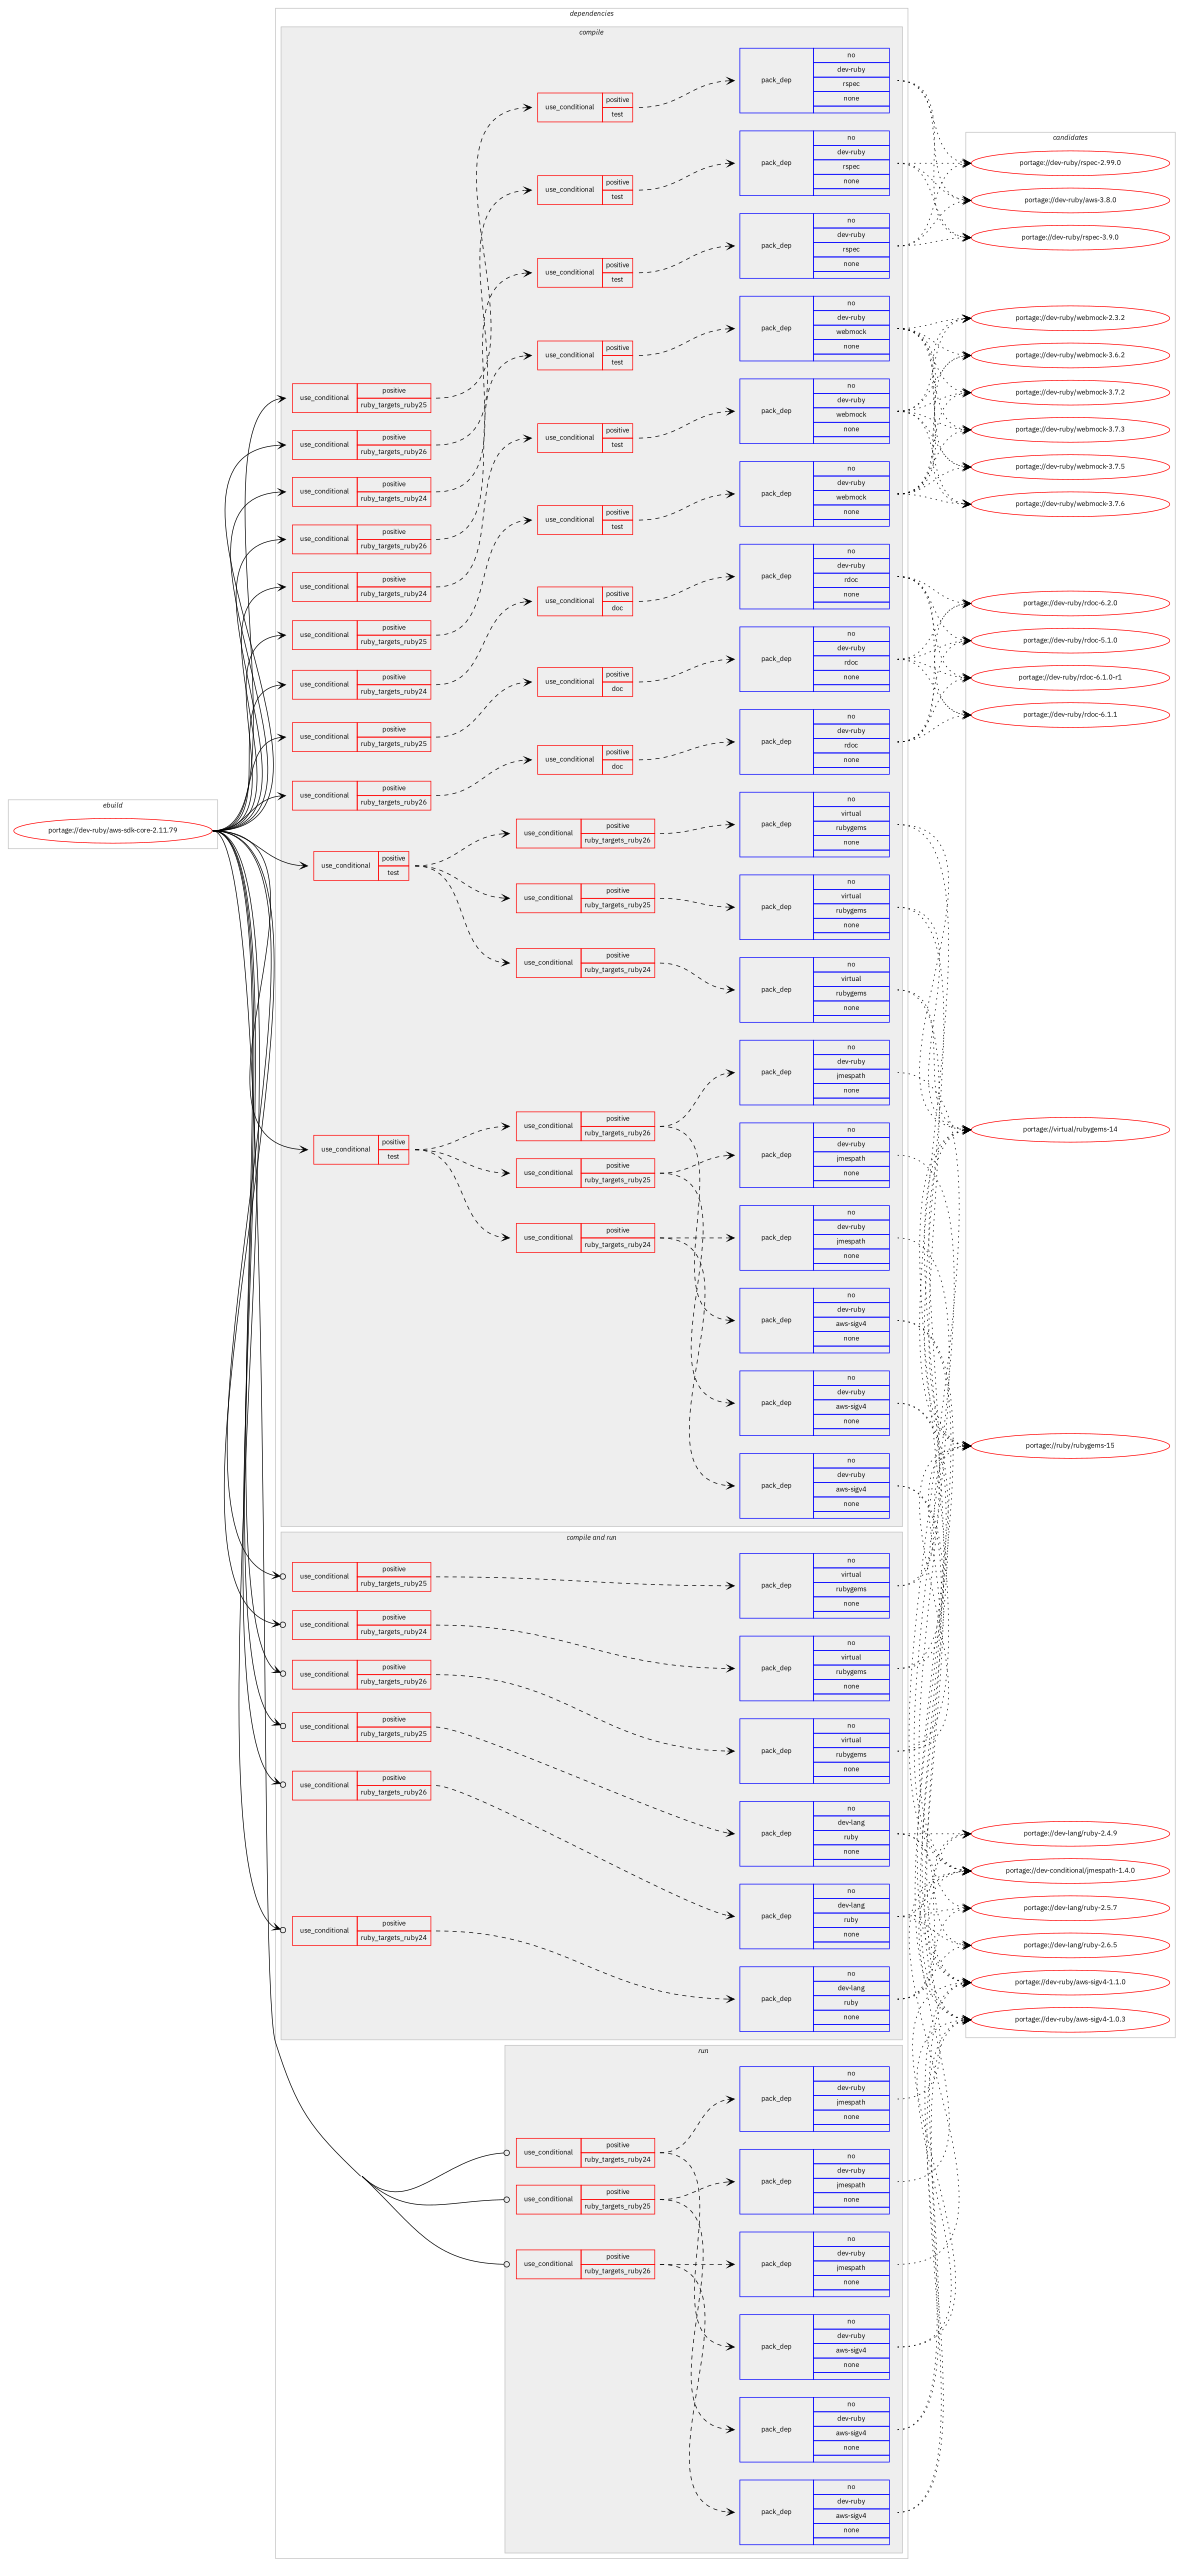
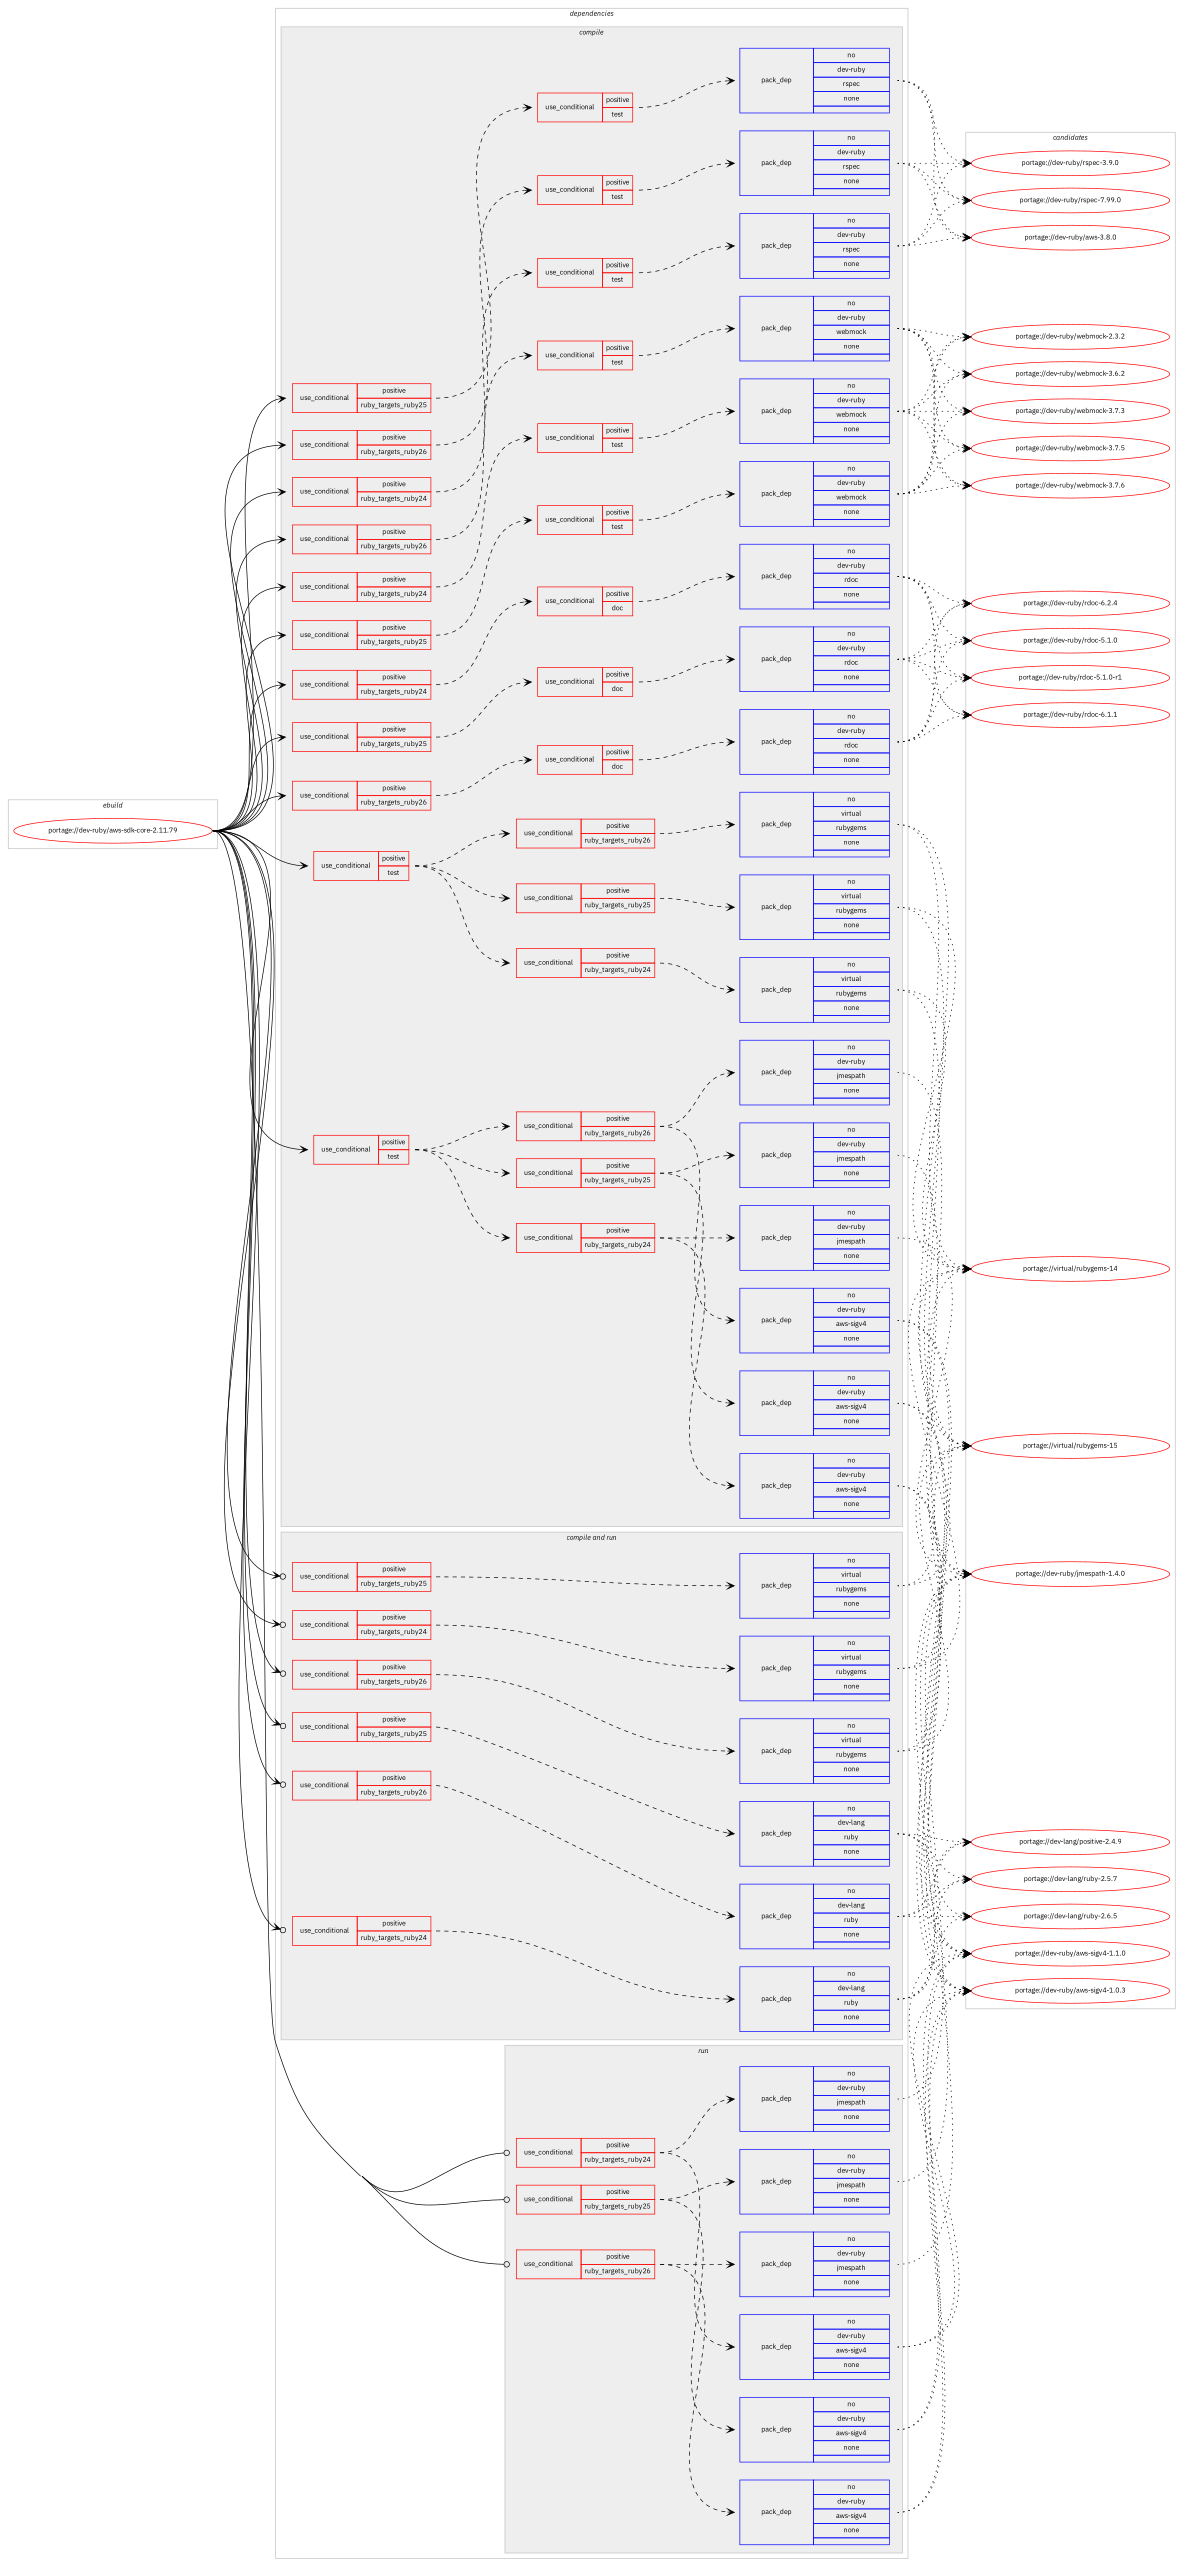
node "portage://dev-ruby/rspec-2.99.0": label "portage://dev-ruby/rspec-2.99.0" -> "portage://dev-ruby/rspec-7.99.0"
node "portage://dev-ruby/webmock-3.7.2": removed
node "portage://dev-ruby/rdoc-6.2.0": label "portage://dev-ruby/rdoc-6.2.0" -> "portage://dev-ruby/rdoc-6.2.4"
node "portage://dev-ruby/rdoc-6.1.0-r1": label "portage://dev-ruby/rdoc-6.1.0-r1" -> "portage://dev-ruby/rdoc-5.1.0-r1"
node "portage://ruby/rubygems-15": label "portage://ruby/rubygems-15" -> "portage://virtual/rubygems-15"
node "portage://dev-lang/ruby-2.4.9": label "portage://dev-lang/ruby-2.4.9" -> "portage://dev-lang/positive-2.4.9"
node "portage://dev-conditional/jmespath-1.4.0": label "portage://dev-conditional/jmespath-1.4.0" -> "portage://dev-ruby/jmespath-1.4.0"
